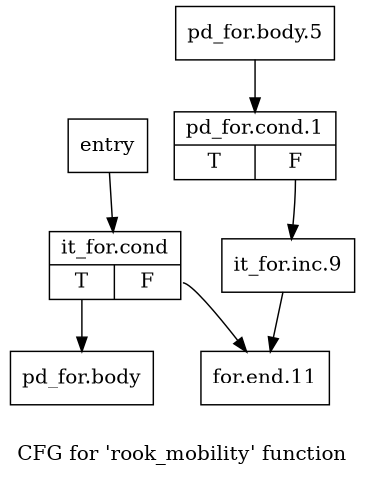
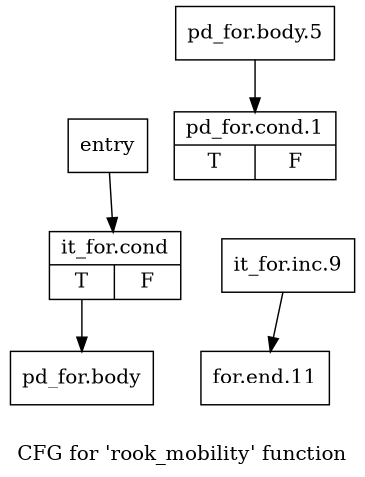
edge "pd_for.cond.1" -> "it_for.inc.9": removed
edge "it_for.cond" -> "for.end.11": removed
